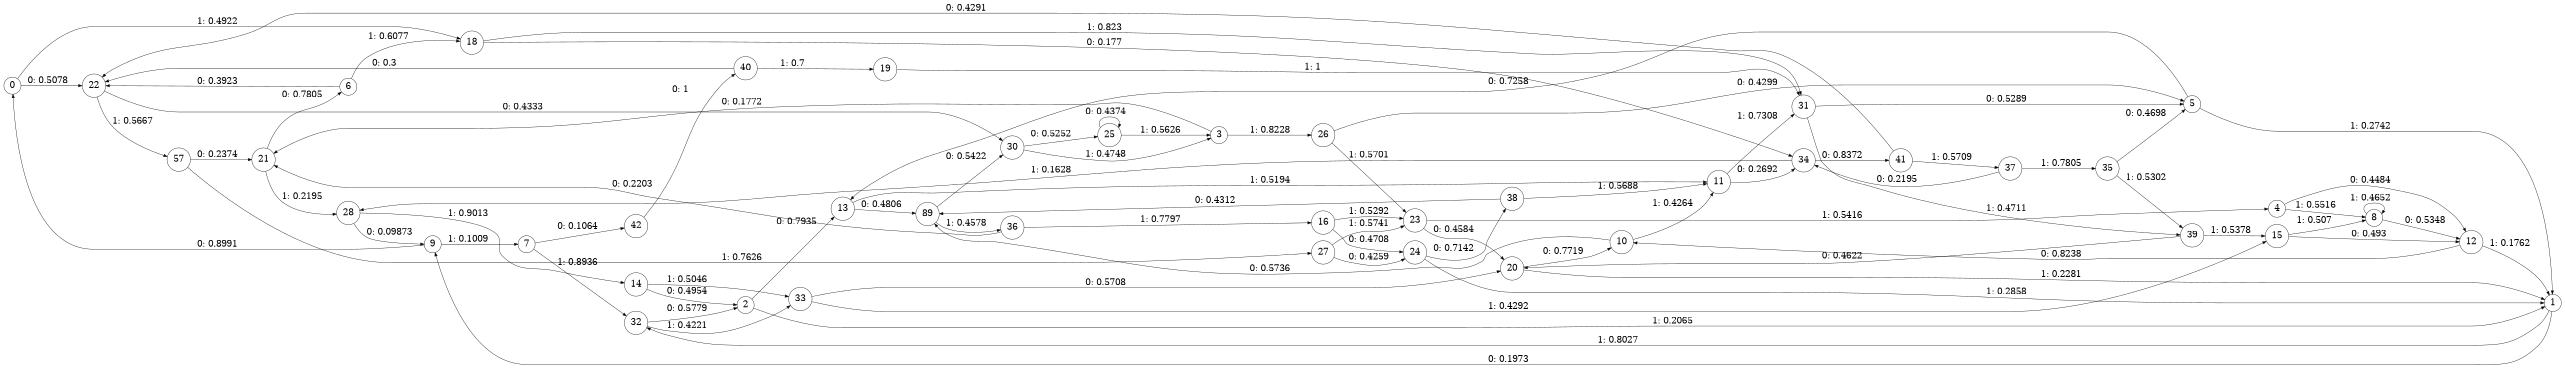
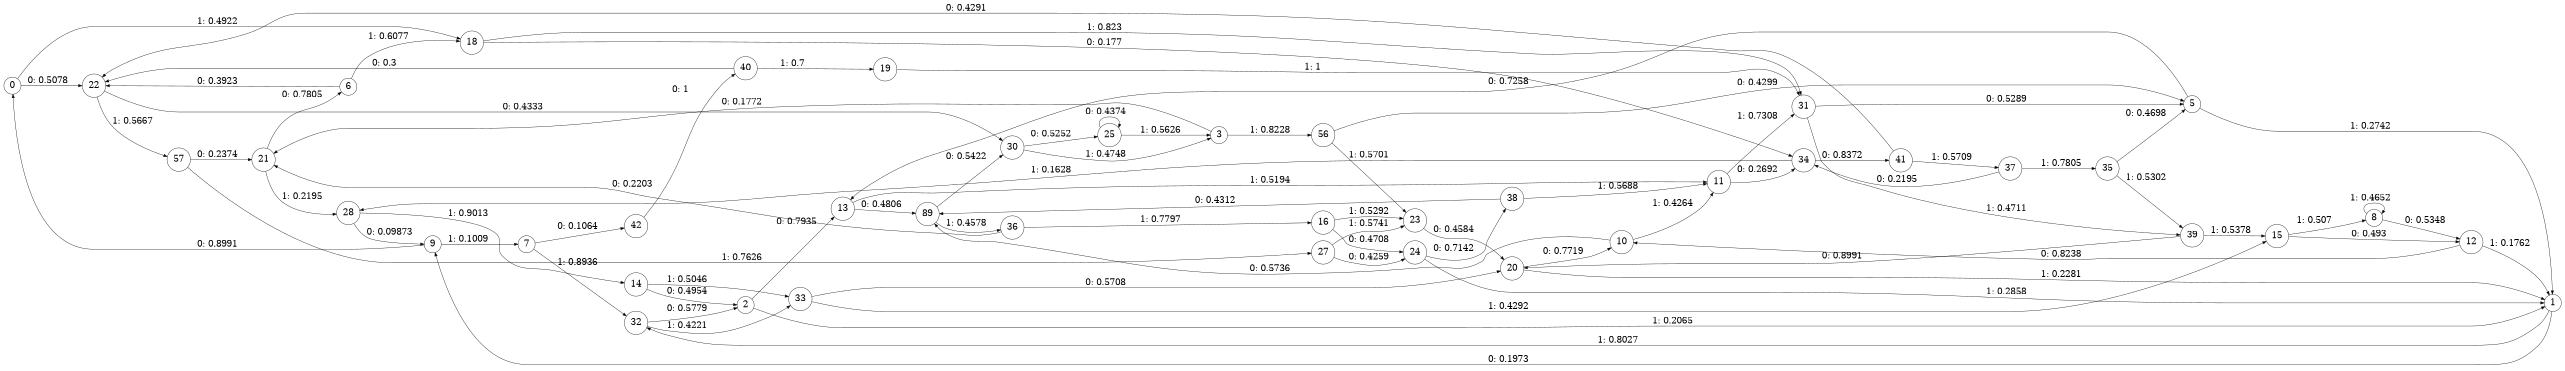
node "26": label "26" -> "56"
node "4": removed
edge "39" -> "20": label "0: 0.4622   " -> "0: 0.8991   "
